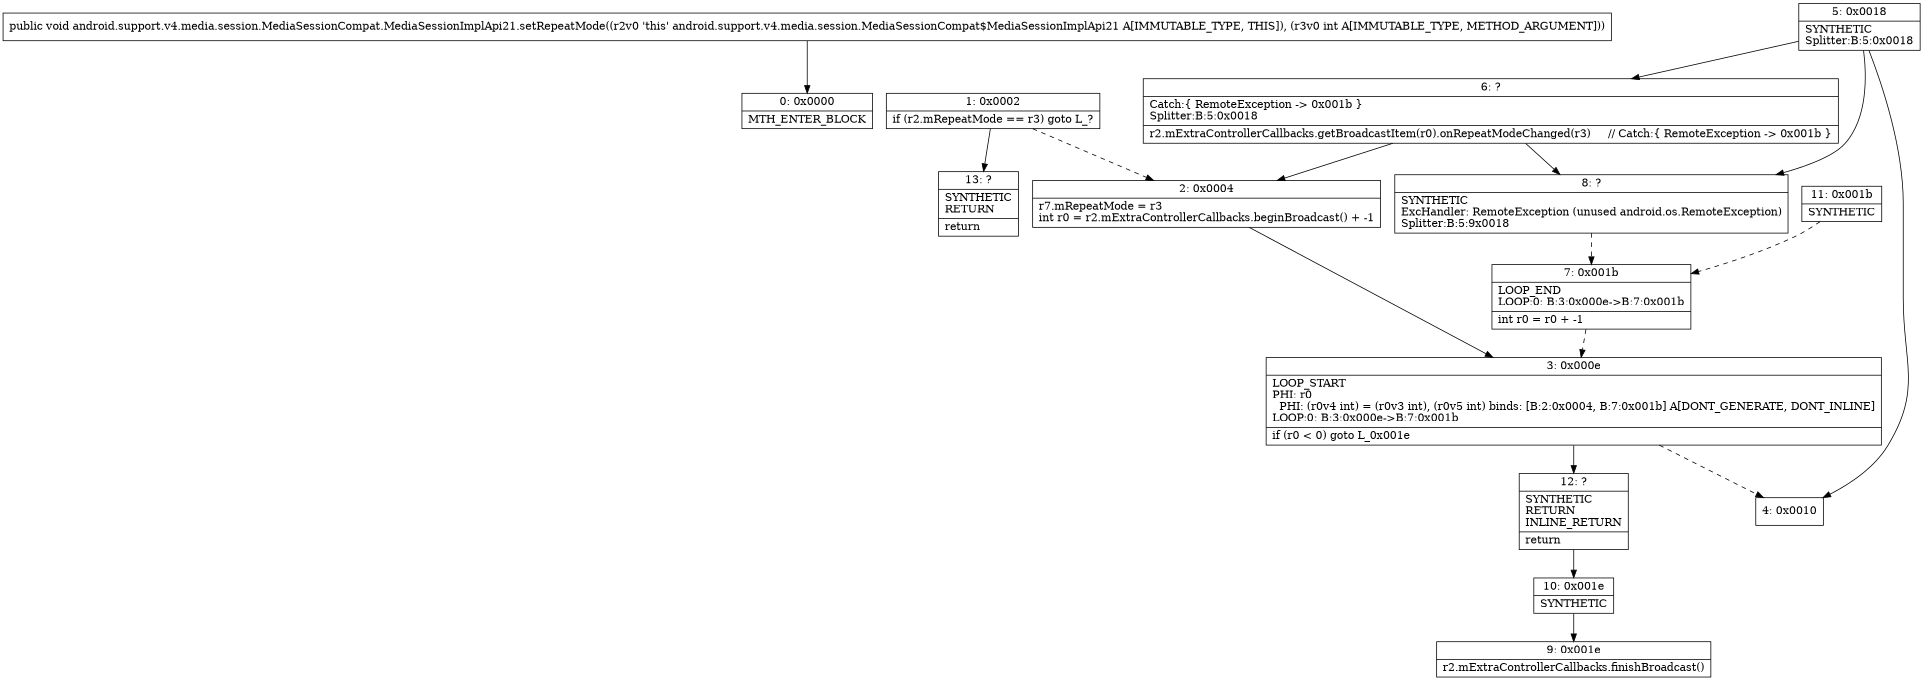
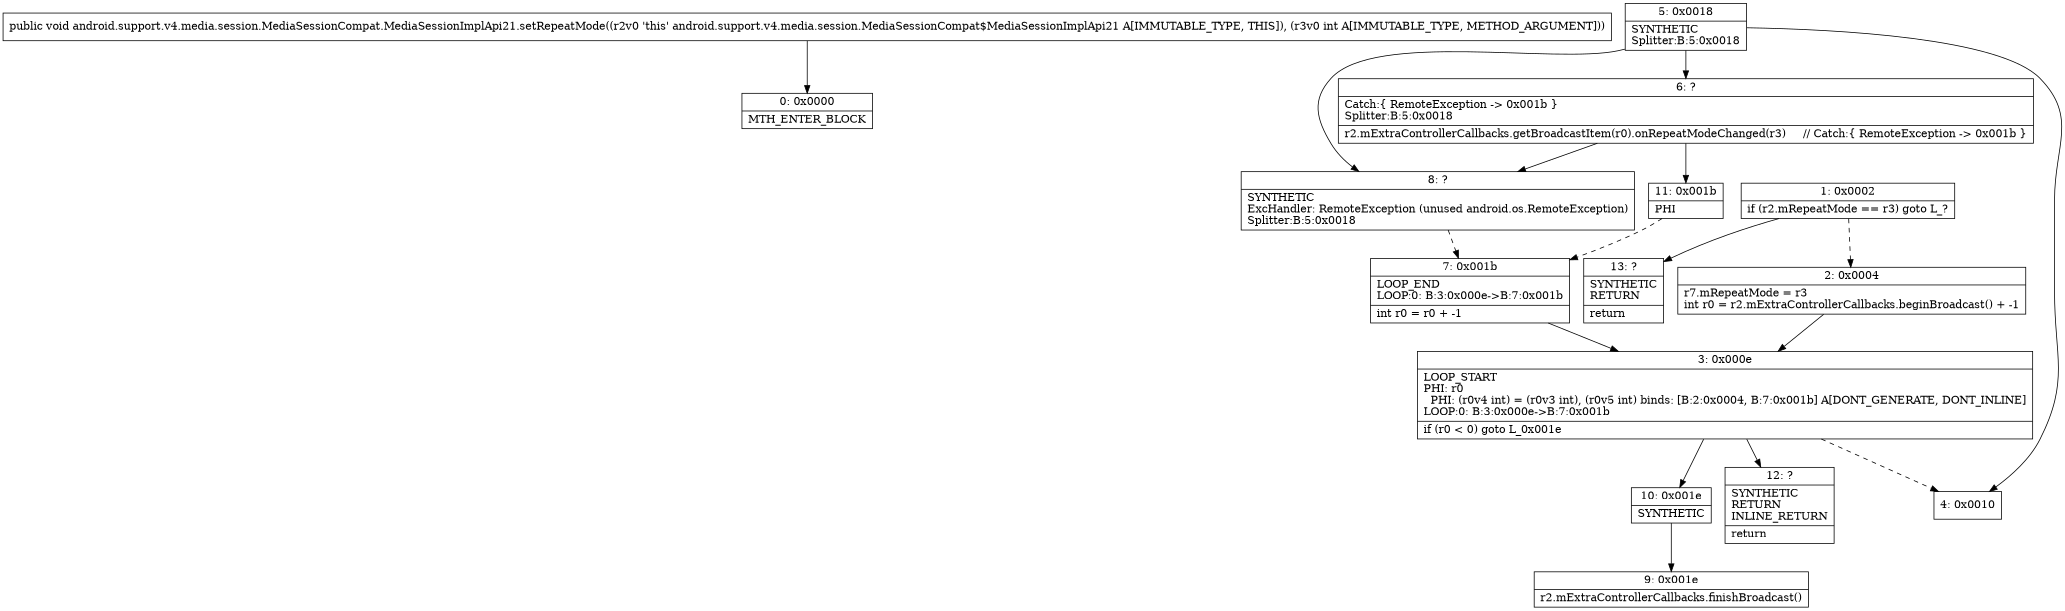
edge "6: ?" -> "2: 0x0004": now "6: ?" -> "11: 0x001b"
node "11: 0x001b": text "SYNTHETIC" -> "PHI"
node "8: ?": text "Splitter:B:5:9x0018" -> "Splitter:B:5:0x0018"
edge "7: 0x001b" -> "3: 0x000e": style dashed -> solid
edge "12: ?" -> "10: 0x001e": now "3: 0x000e" -> "10: 0x001e"
